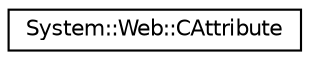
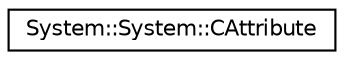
node "System::Web::CAttribute": label "System::Web::CAttribute" -> "System::System::CAttribute"
